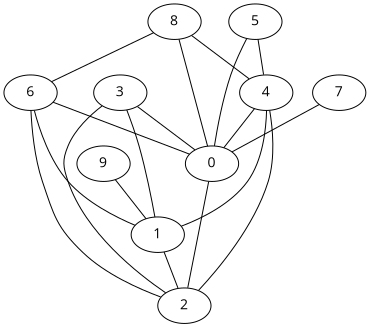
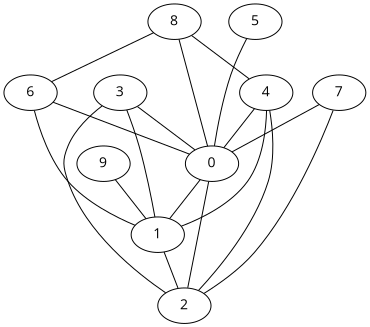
edge "5" -- "4": removed
edge "0" -- "1": added
edge "6" -- "2": now "7" -- "2"
